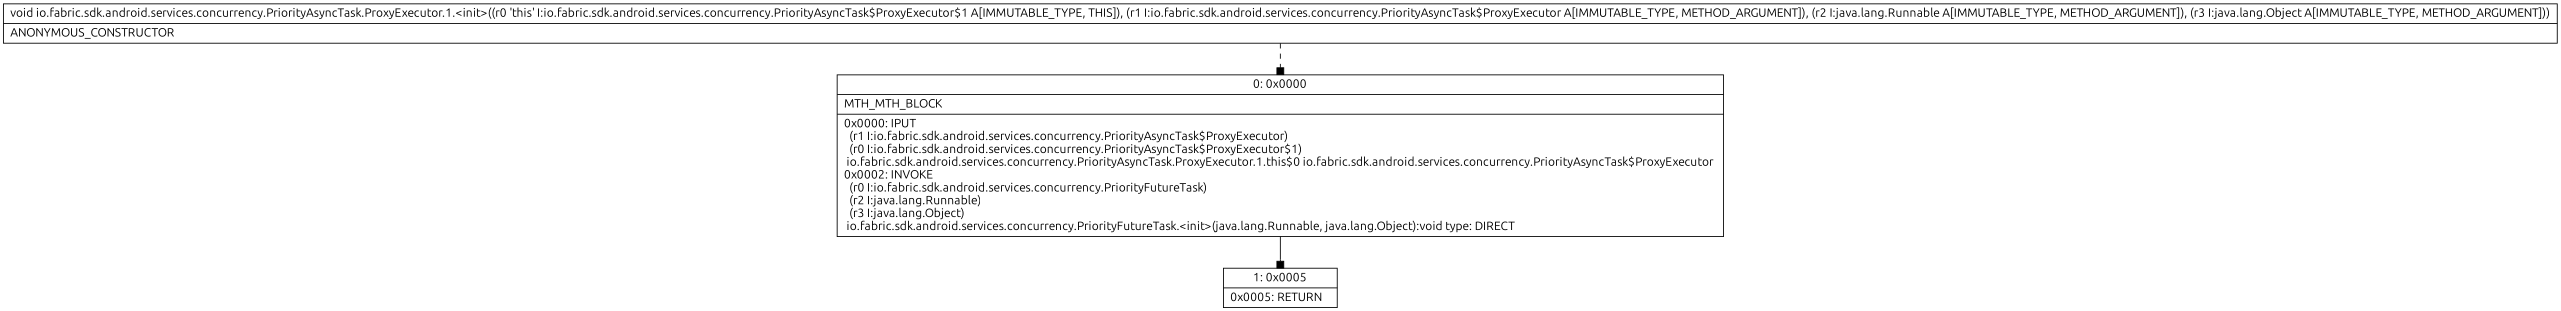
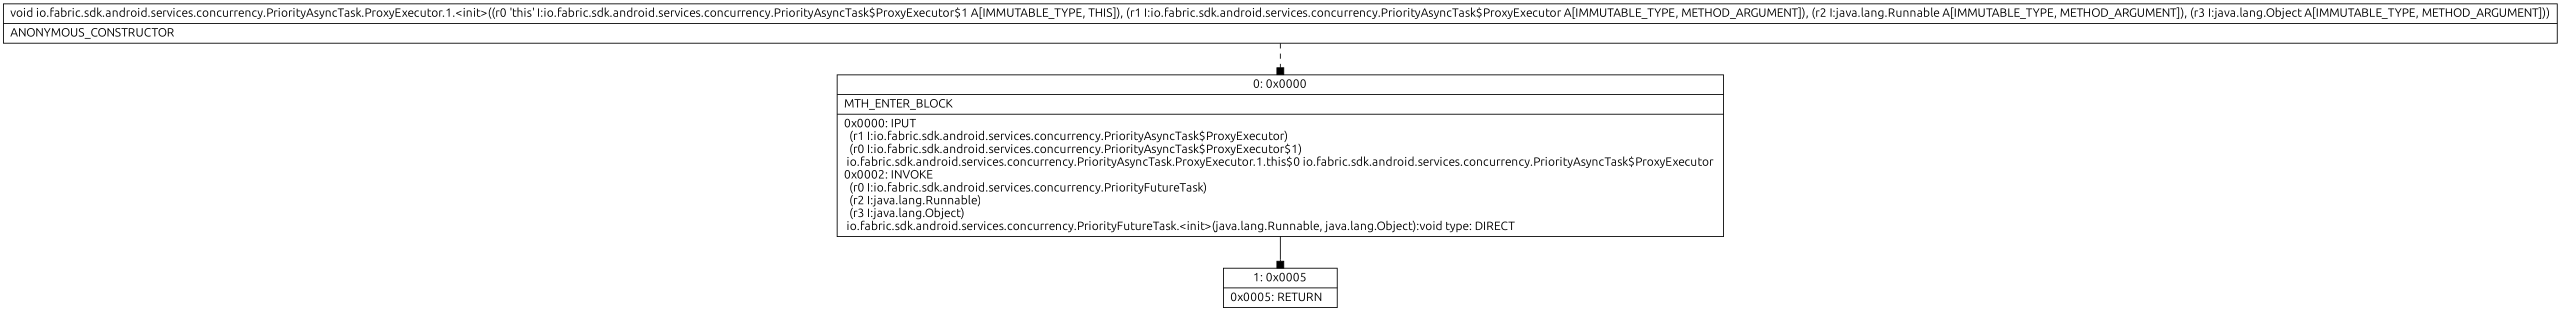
node "0: 0x0000": text "MTH_MTH_BLOCK" -> "MTH_ENTER_BLOCK"
